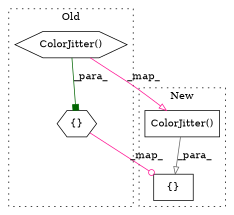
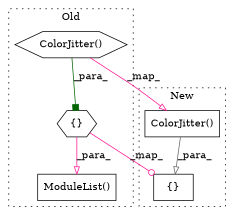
node "ModuleList()": added
